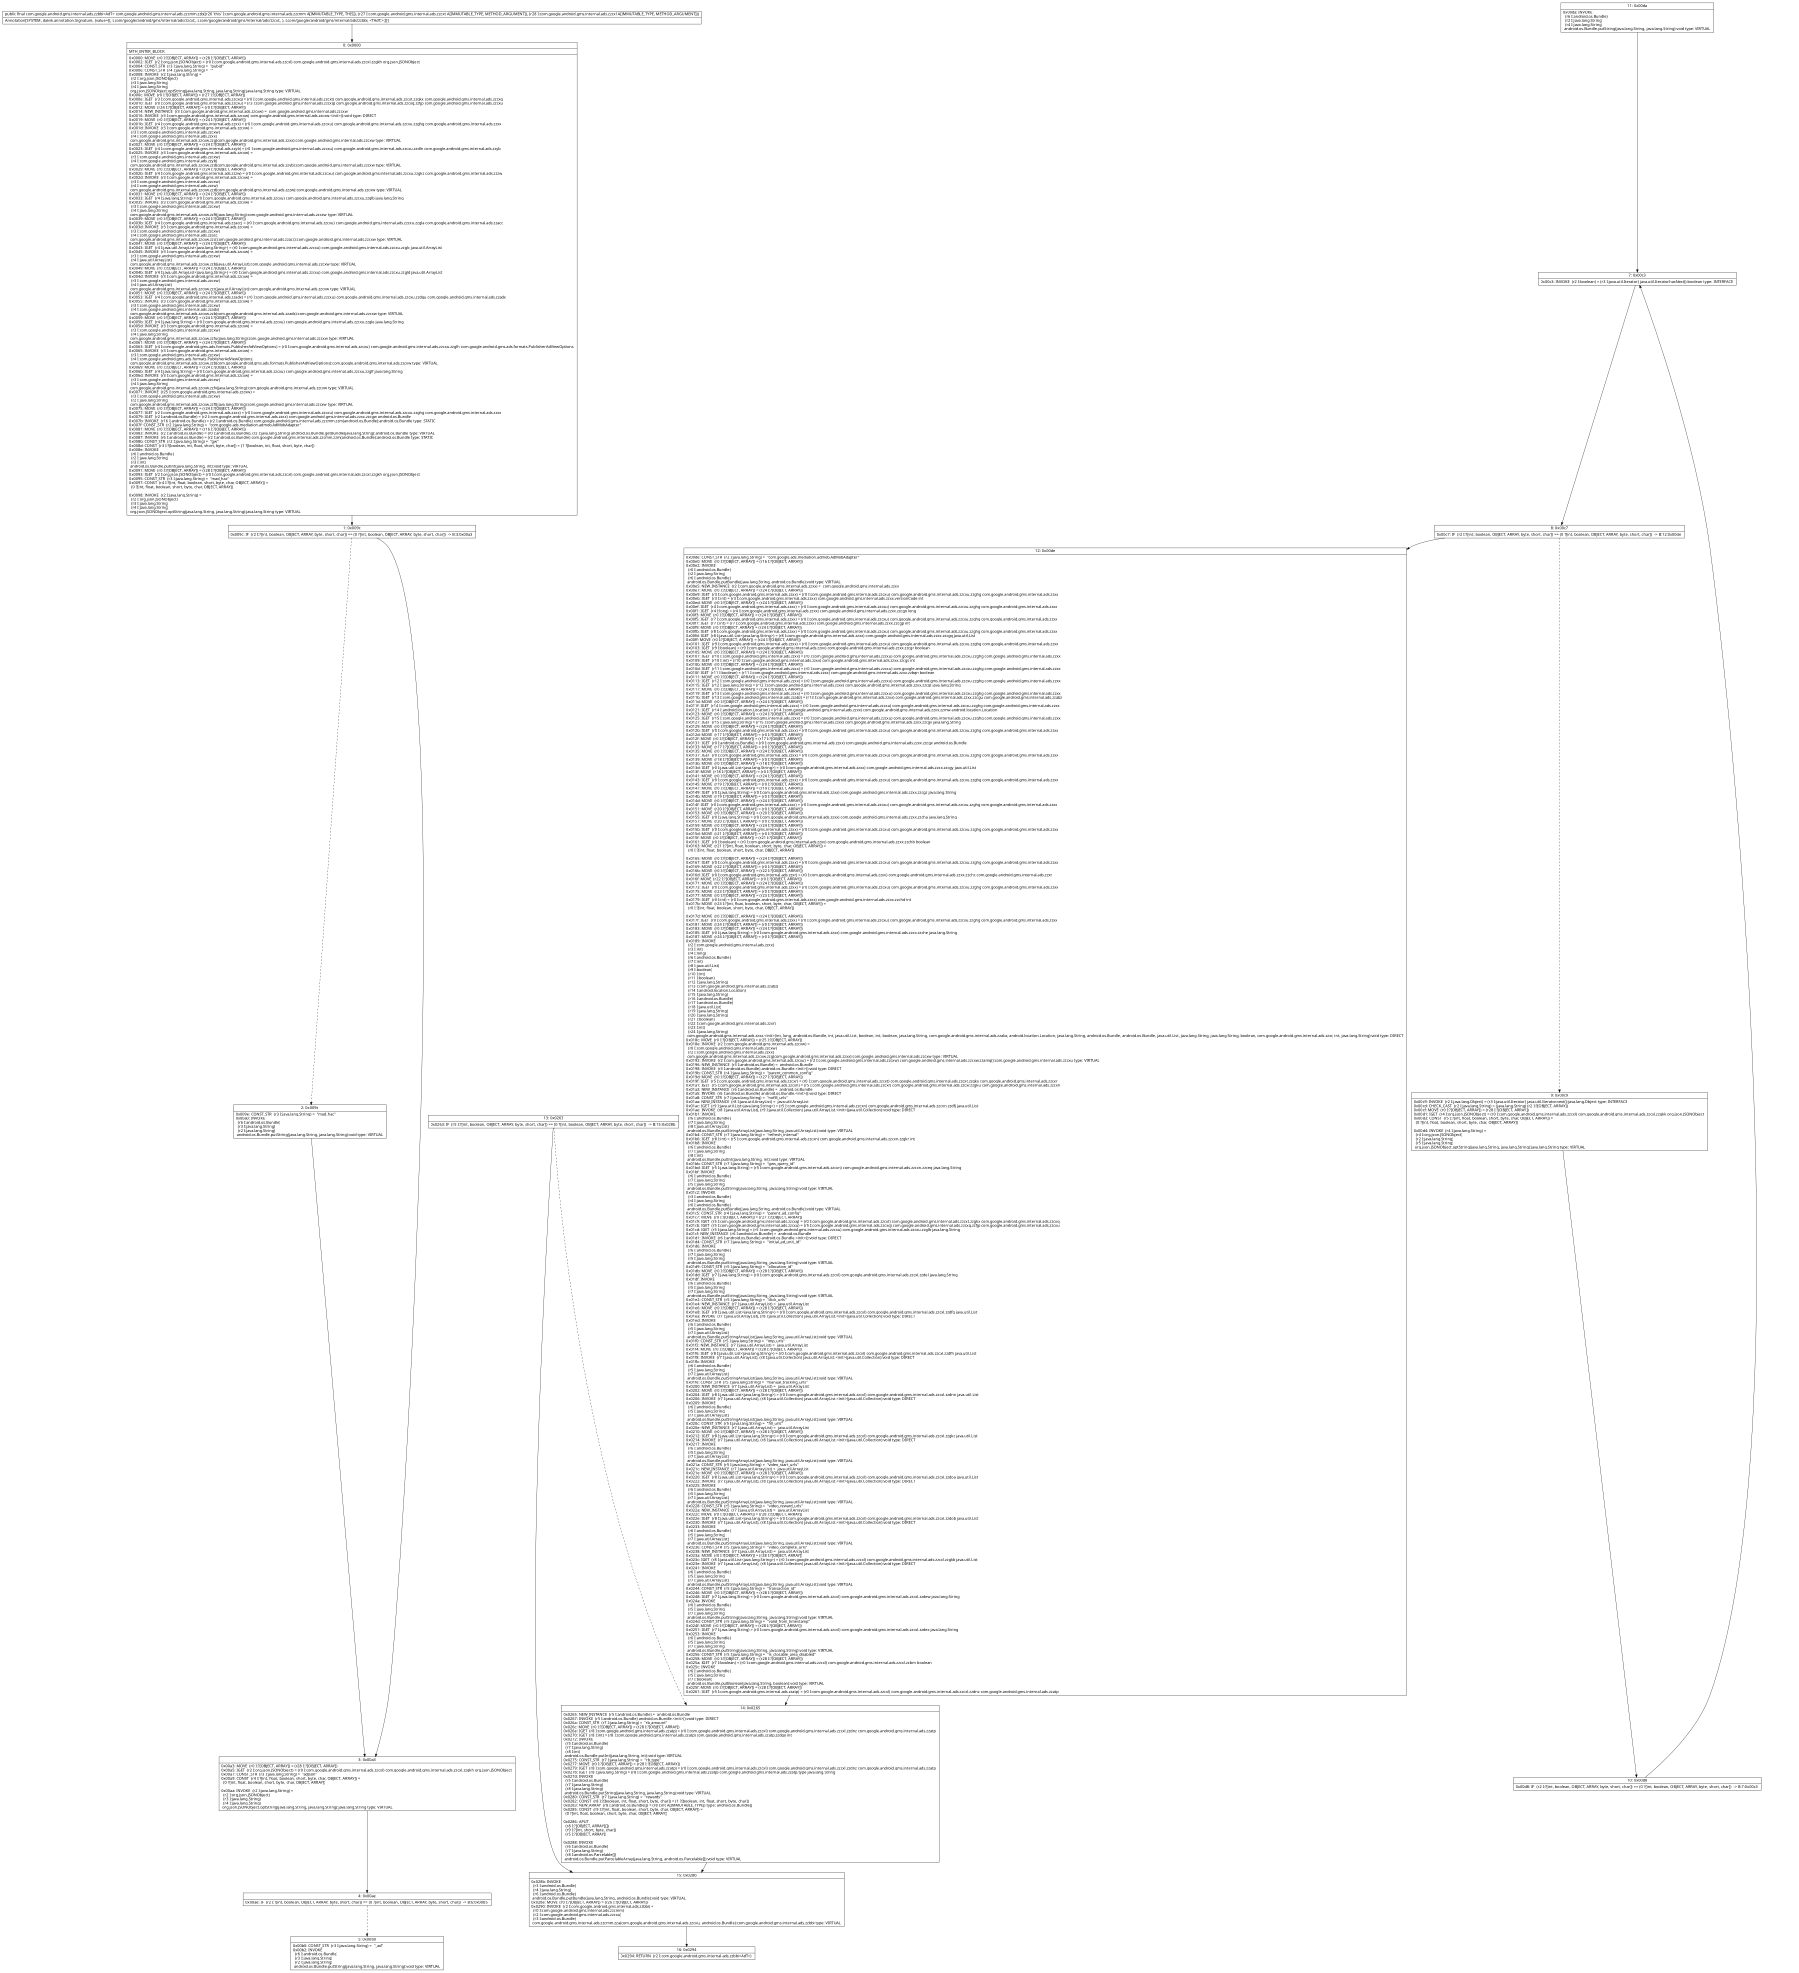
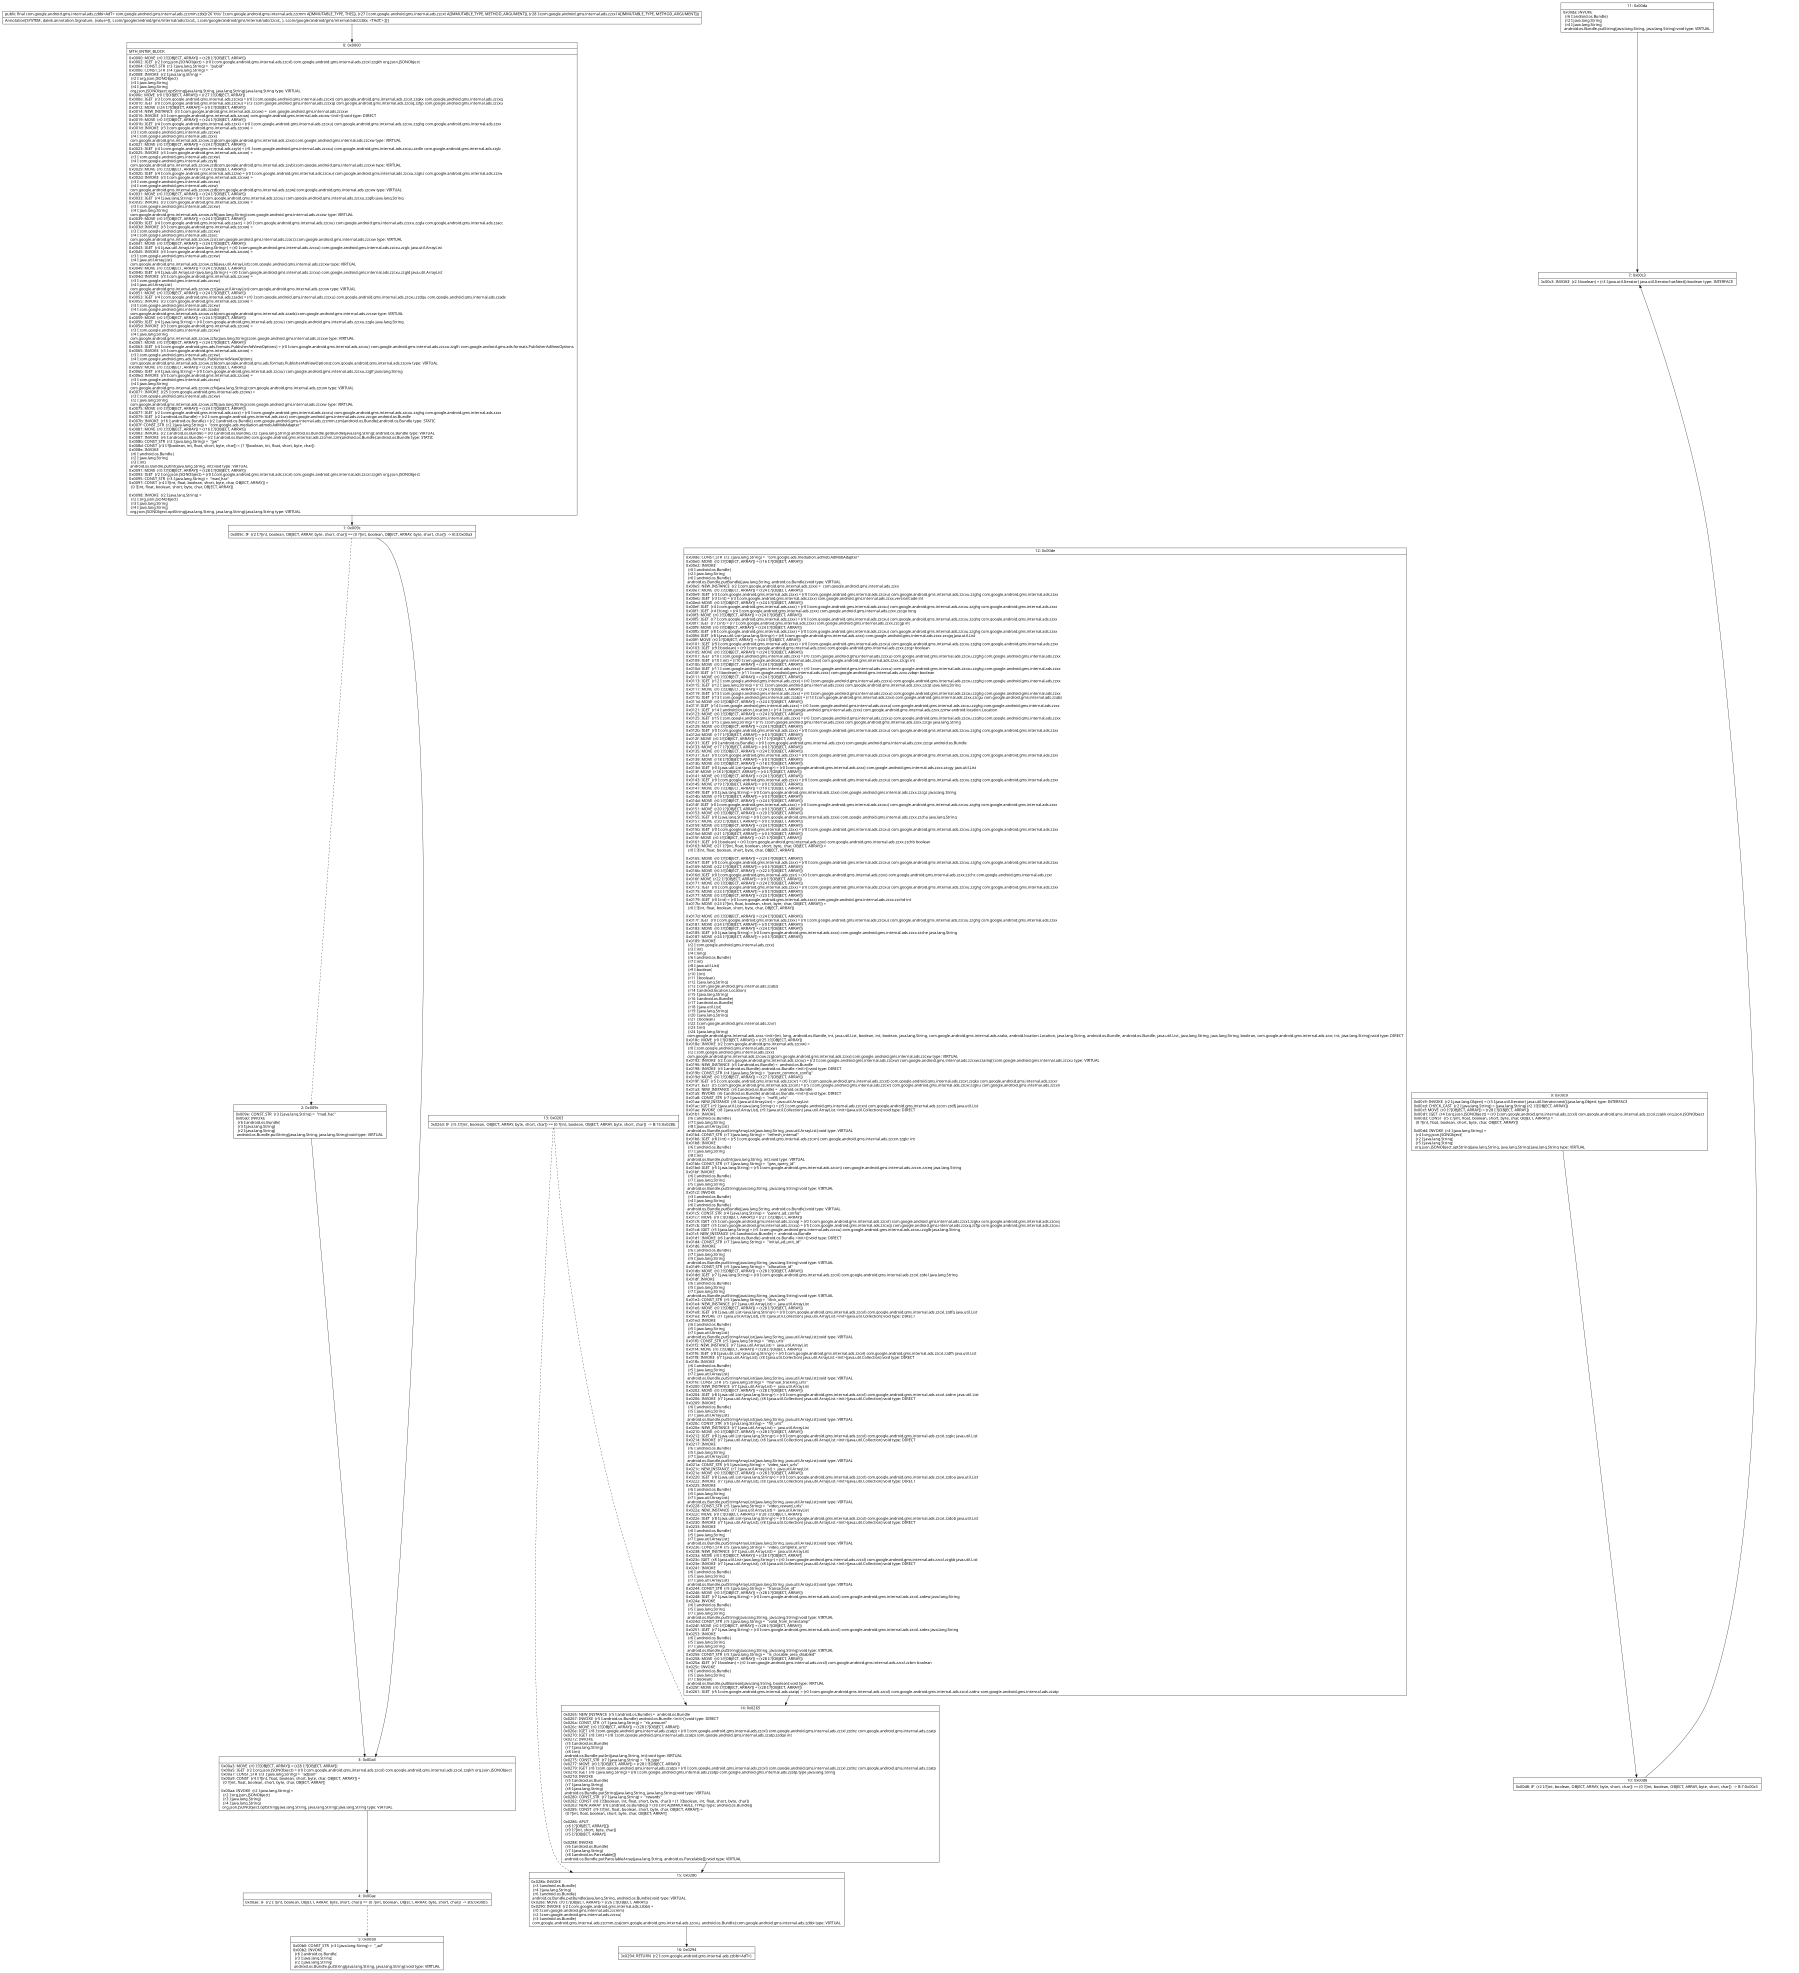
node "8: 0x00c7": removed
edge "13: 0x0263" -> "15: 0x028b": style solid -> dashed
